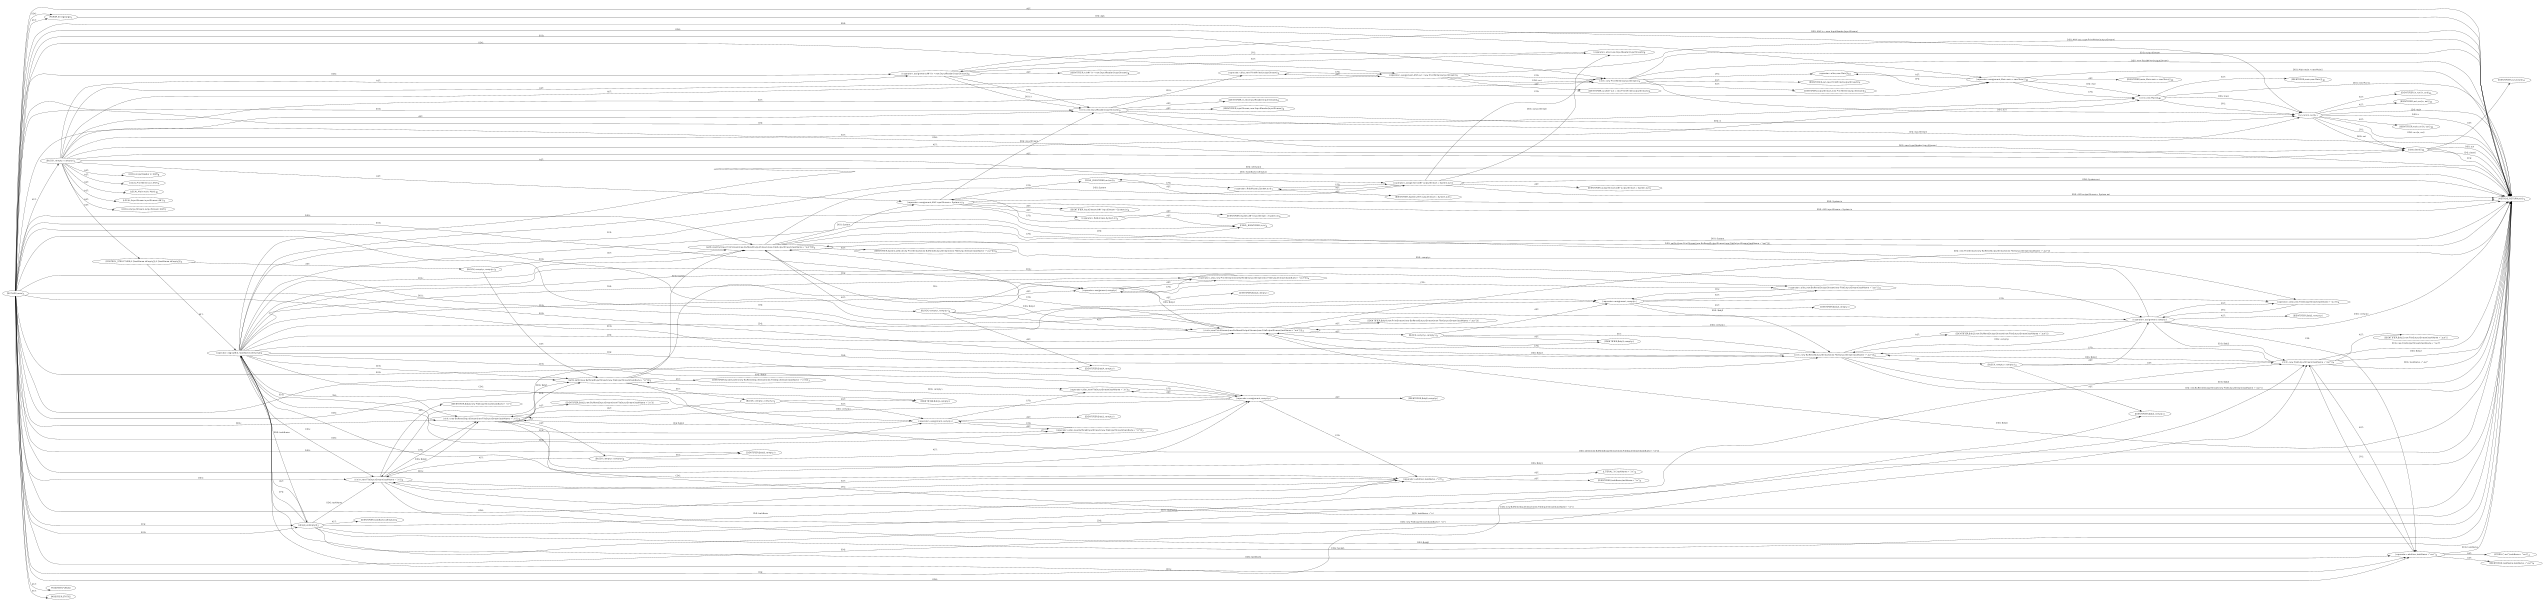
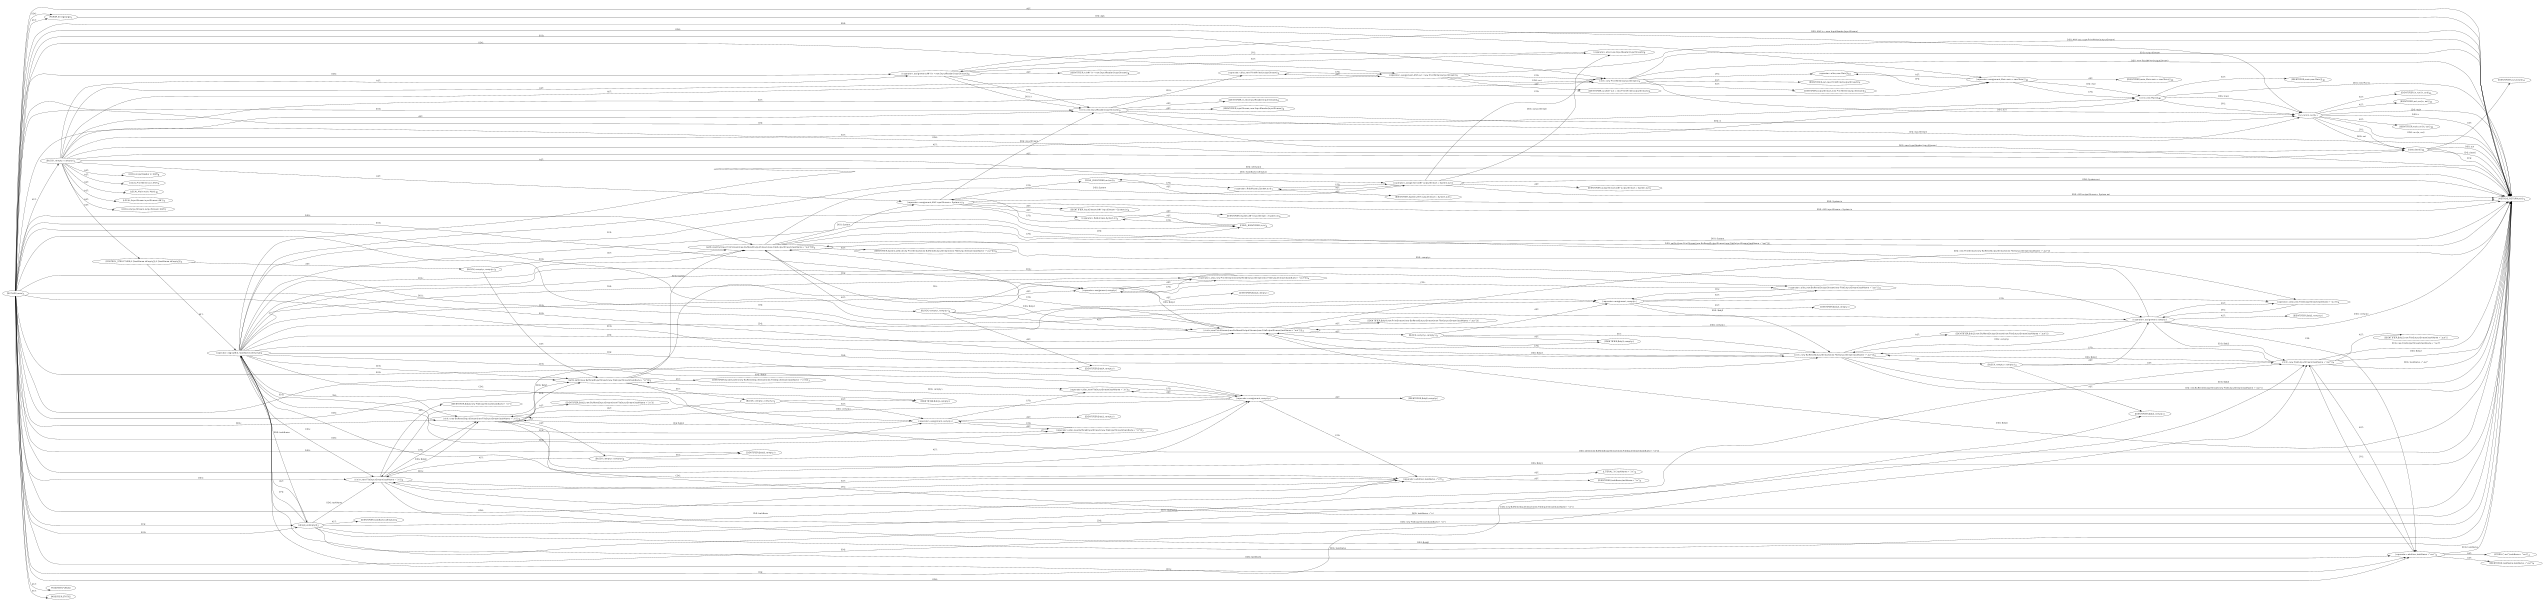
edge "(<operator>.assignment,Main main = new Main())" -> "(METHOD_RETURN,void)": removed, label "DDG: Main main = new Main()"
edge "(FIELD_IDENTIFIER,in,in)" -> "(<operator>.fieldAccess,System.in)": added, label "CFG:"
edge "(isEmpty,isEmpty())" -> "(METHOD_RETURN,void)": label "DDG: System" -> "DDG: taskName"
